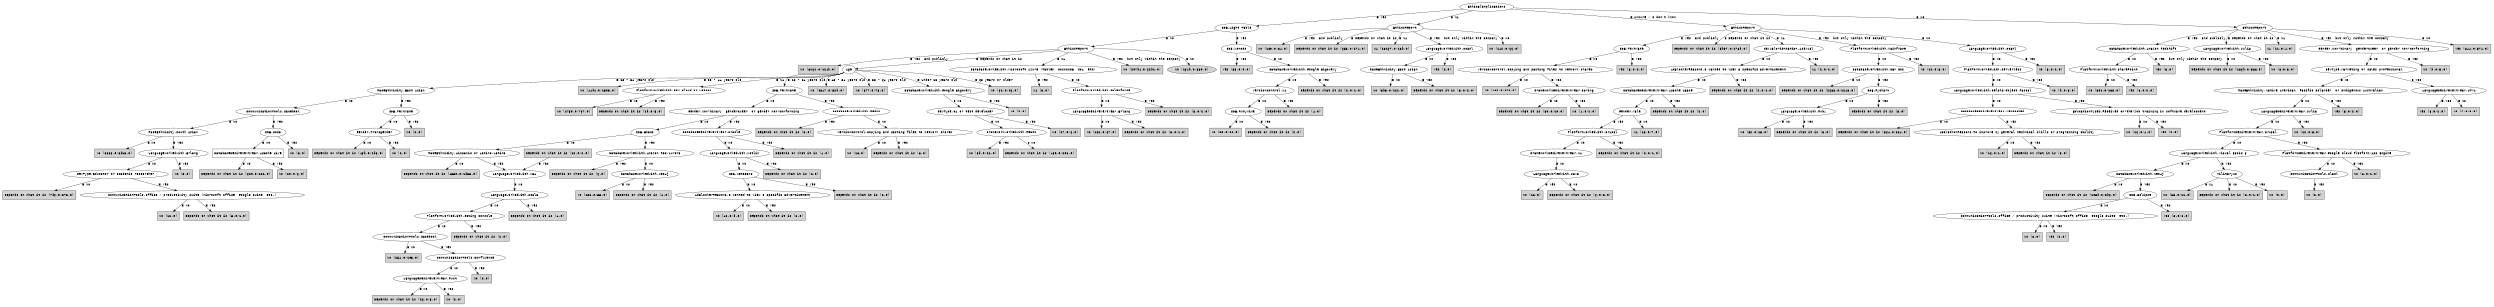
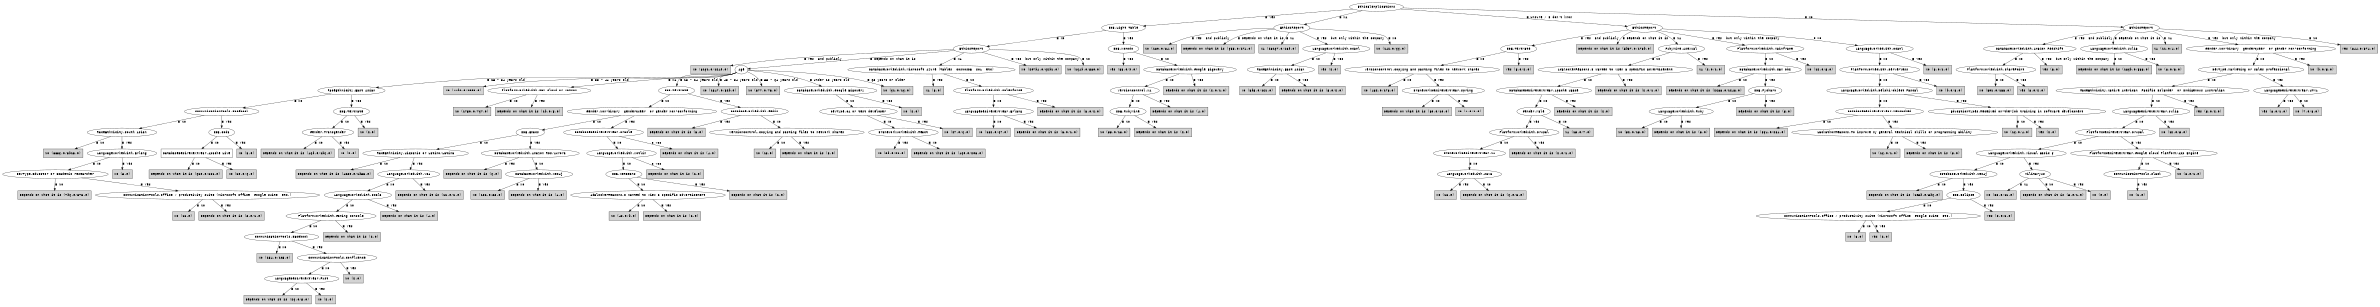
node "SexualOrientation.Asexual": label "SexualOrientation.Asexual" -> "RubyMine.Asexual"
node "No (1649.0/580.0)": shape ellipse -> box
edge "Depends on what it is (12.0/2.0)" -> "LanguageWorkedWith.VBA": reversed
